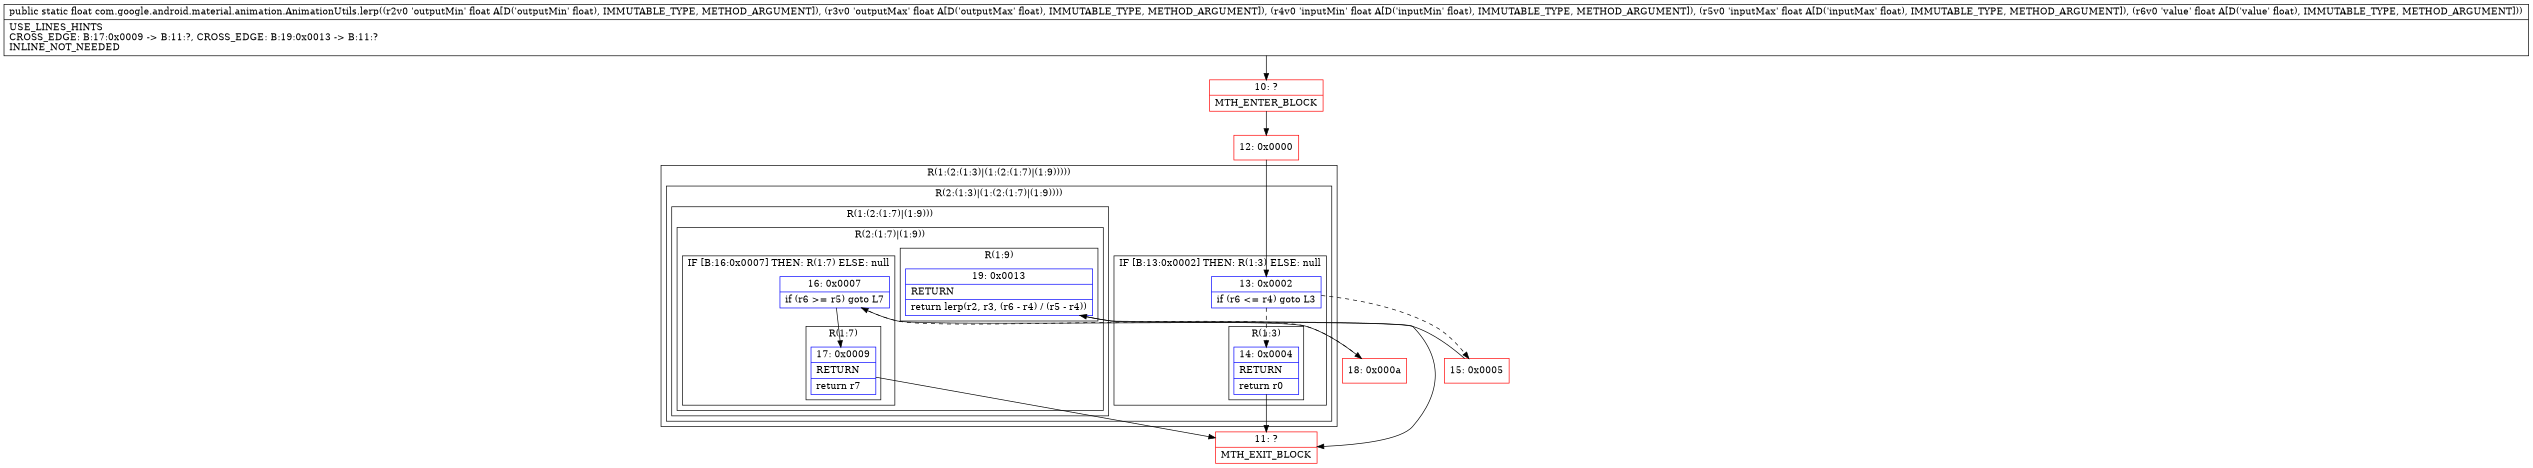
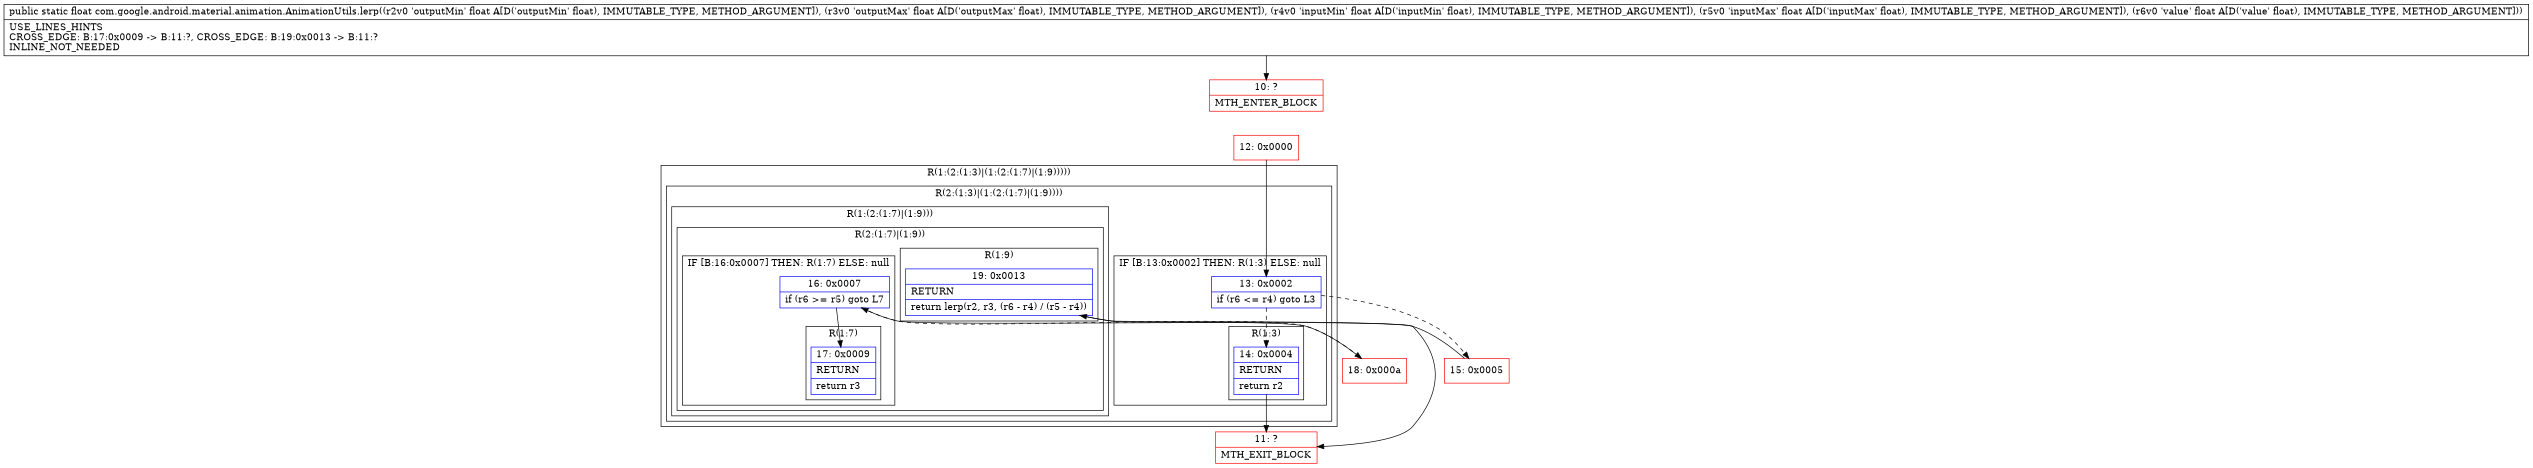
edge "10: ?" -> "12: 0x0000": removed
node "17: 0x0009": text "return r7" -> "return r3"
node "14: 0x0004": text "return r0" -> "return r2"
edge "17: 0x0009" -> "11: ?": removed
